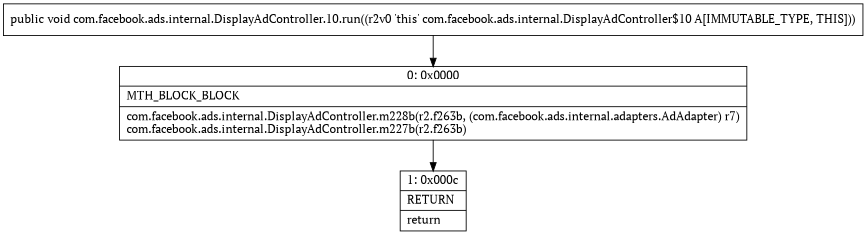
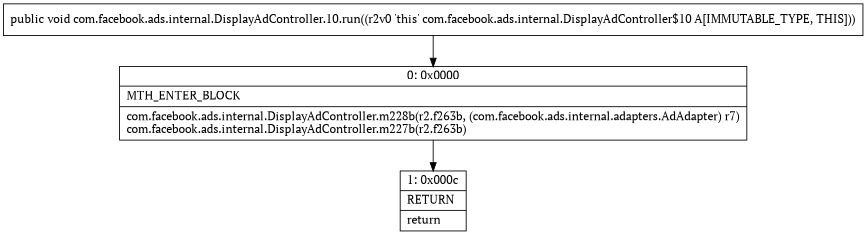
node "0: 0x0000": text "MTH_BLOCK_BLOCK" -> "MTH_ENTER_BLOCK"
